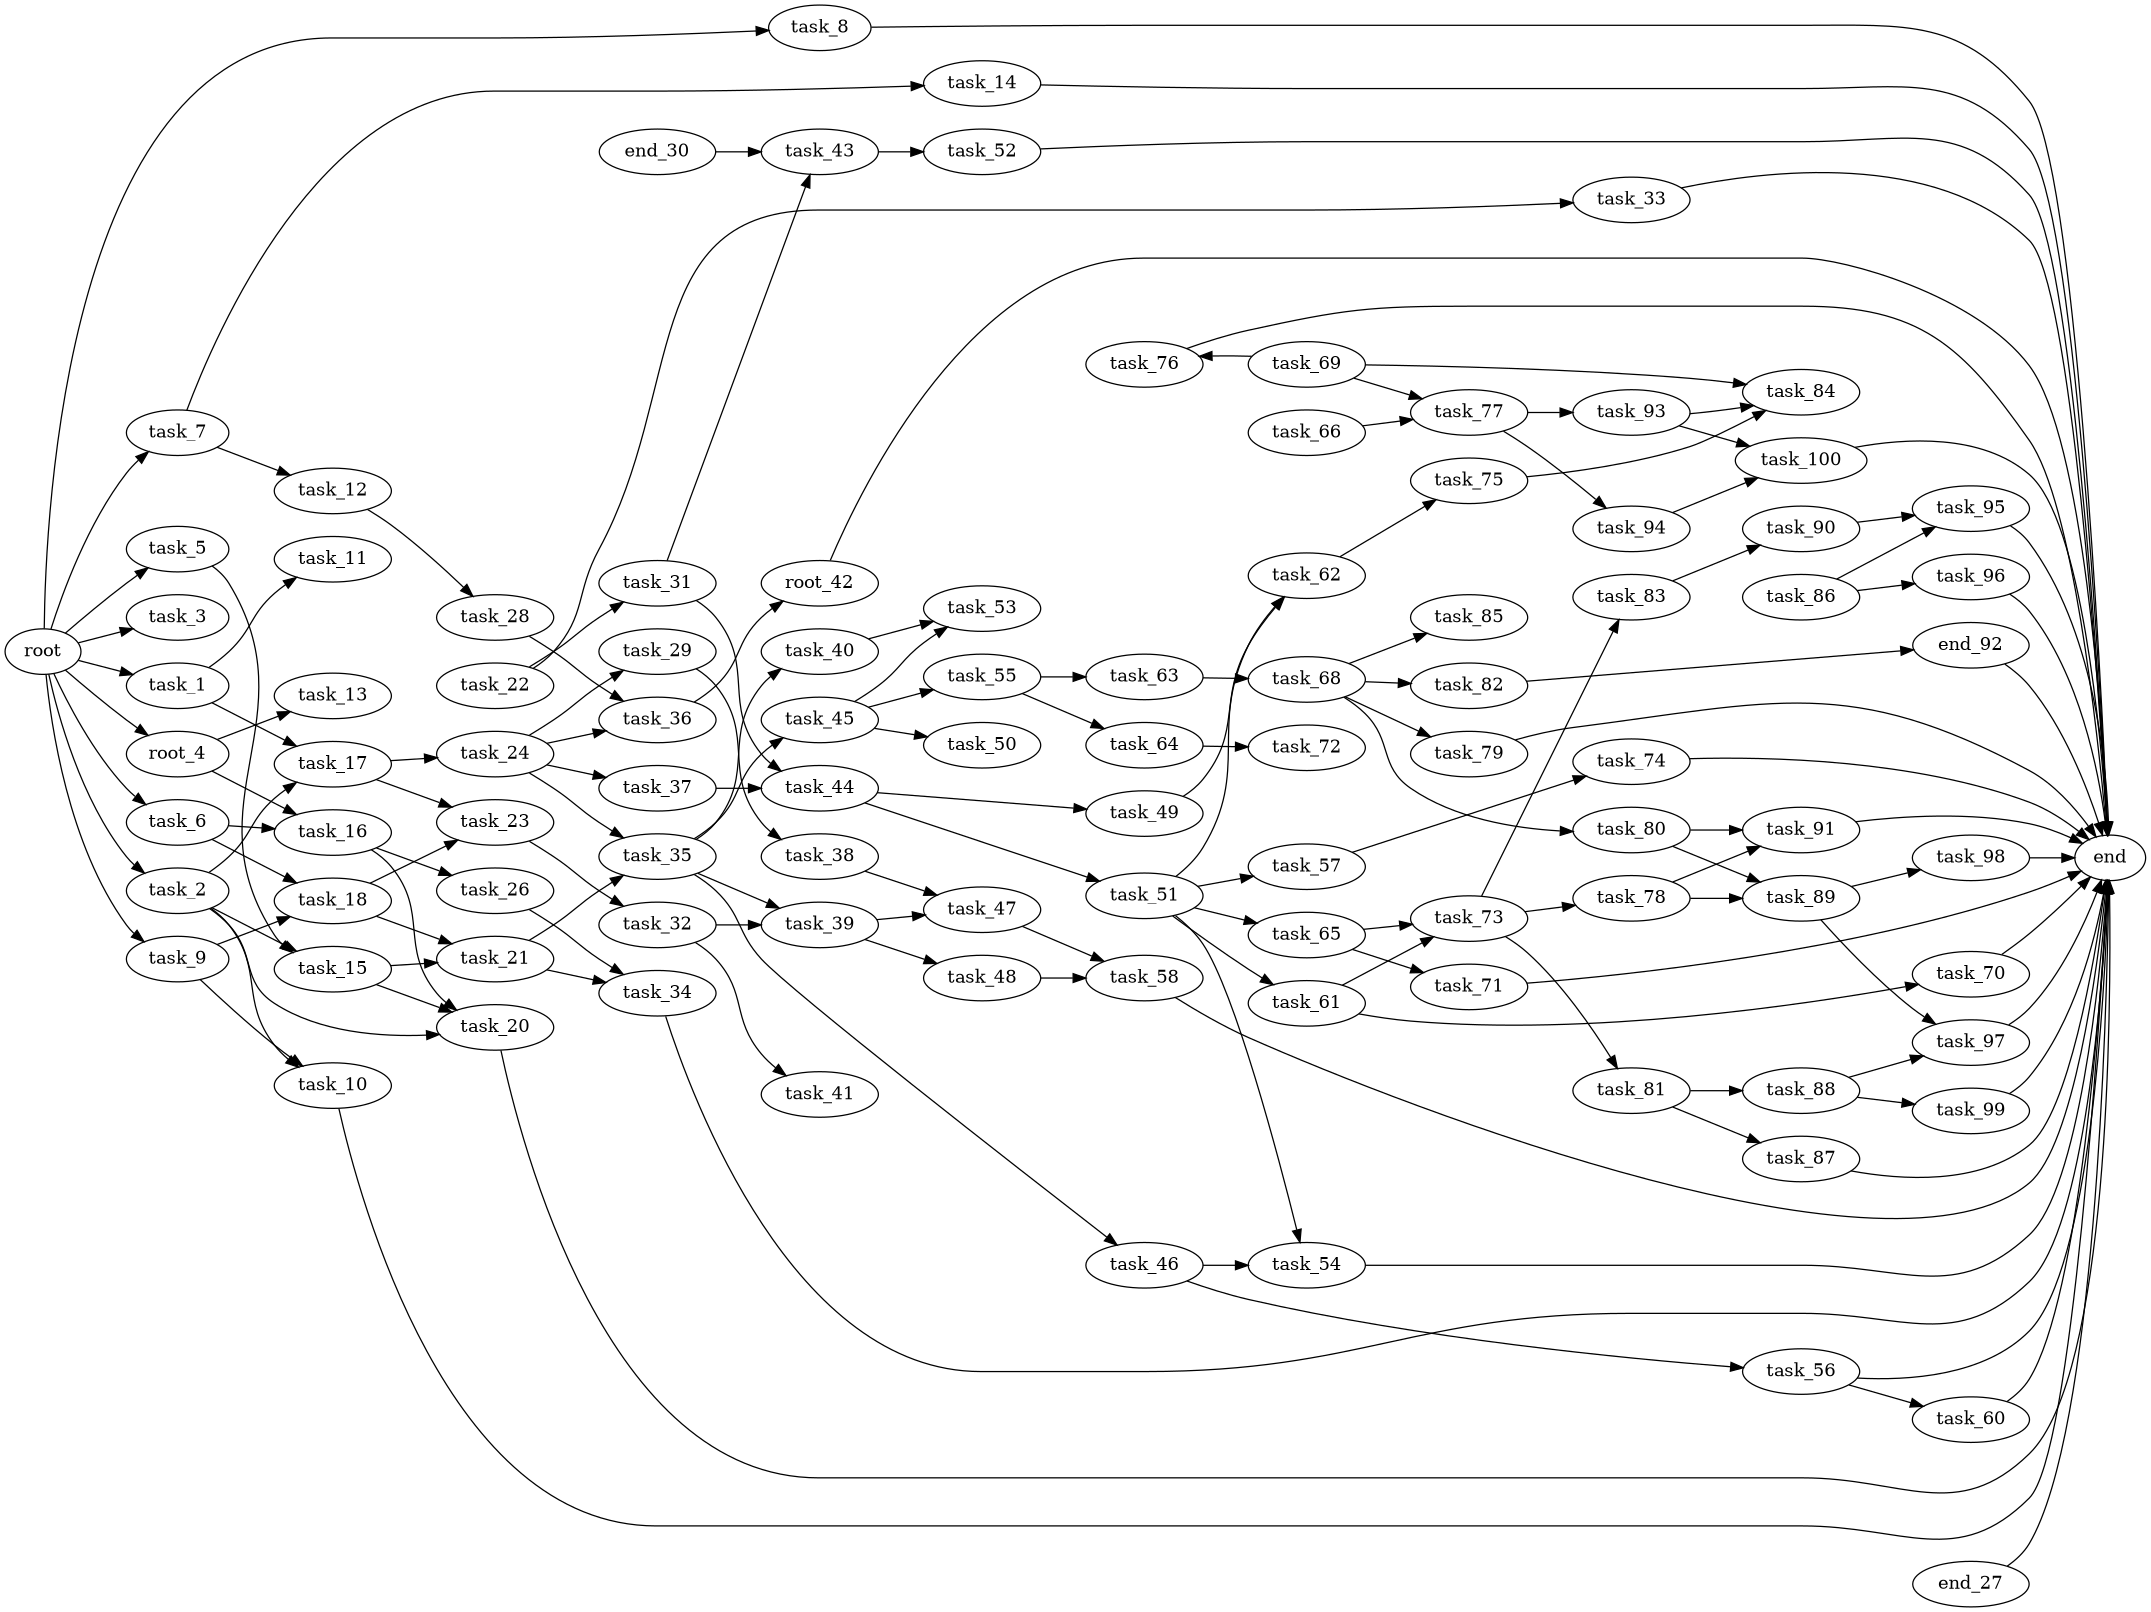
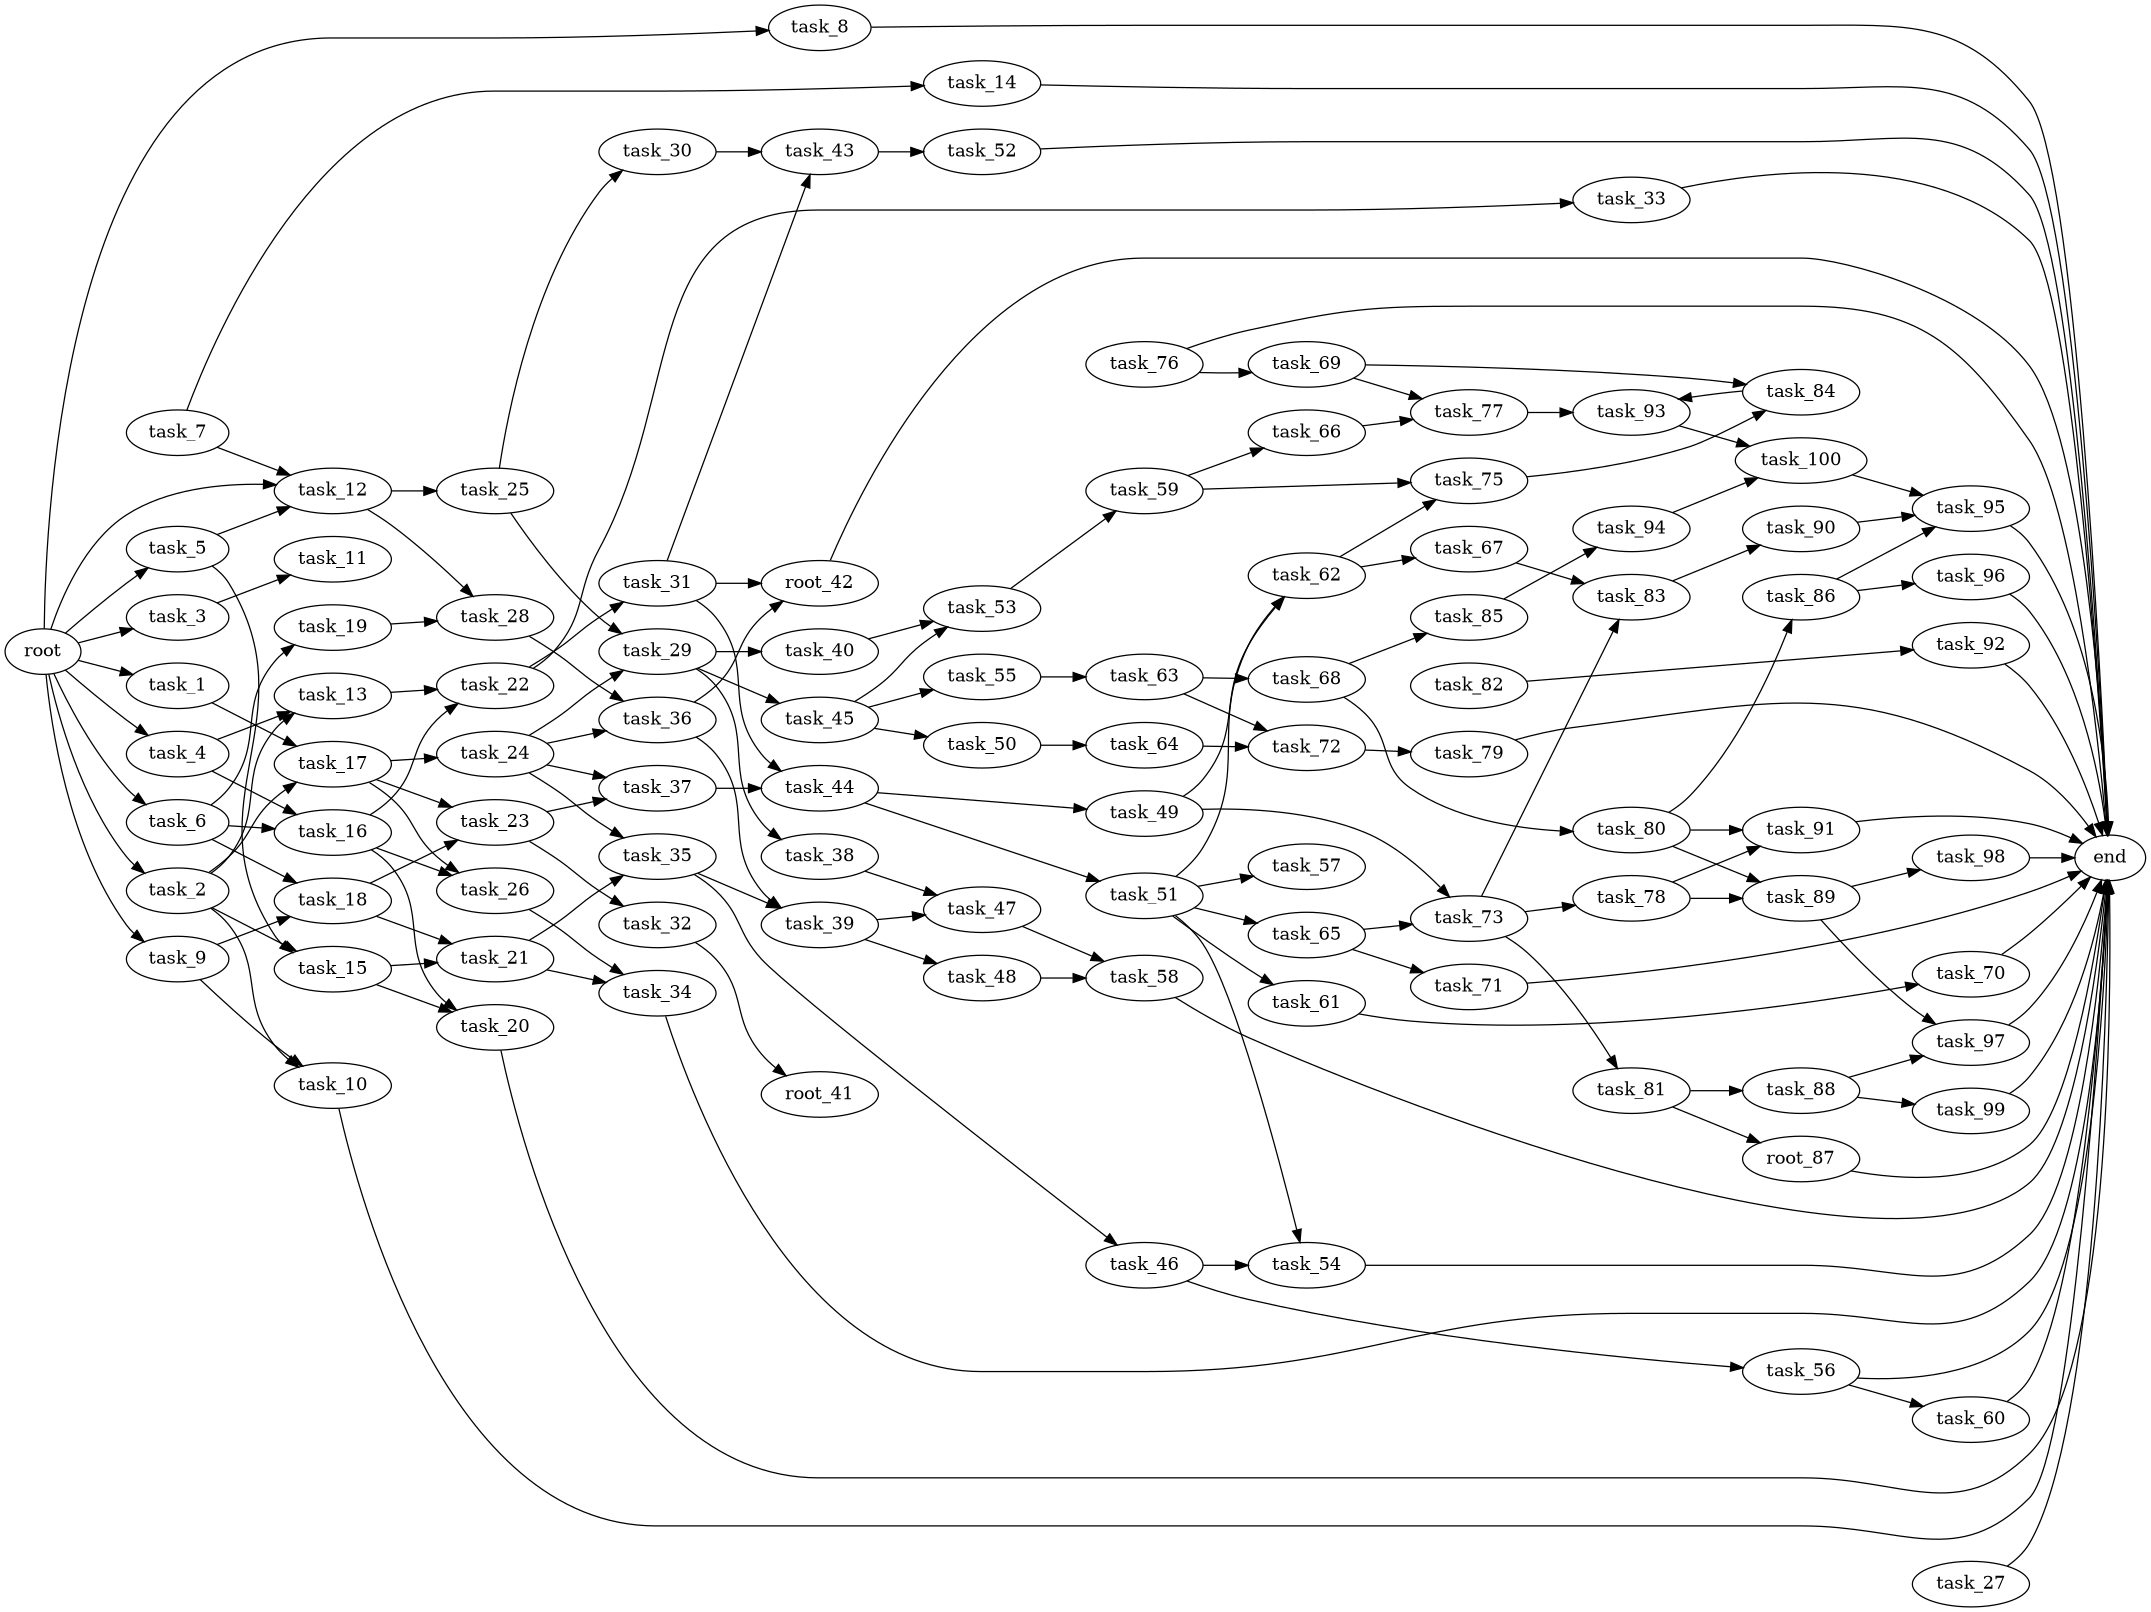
node "end_30": label "end_30" -> "task_30"
edge "task_69" -> "task_76": reversed
edge "task_93" -> "task_84": reversed
edge "task_77" -> "task_94": now "task_85" -> "task_94"
node "task_25": added
node "task_59": added
edge "task_100" -> "end": now "task_100" -> "task_95"
edge "task_5" -> "task_12": added
edge "root" -> "task_7": now "root" -> "task_12"
node "task_67": added
edge "task_31" -> "root_42": added
node "task_19": added
edge "task_1" -> "task_11": now "task_3" -> "task_11"
node "end_92": label "end_92" -> "task_92"
edge "task_68" -> "task_82": removed
edge "task_13" -> "task_22": added
edge "task_55" -> "task_64": now "task_50" -> "task_64"
edge "task_63" -> "task_72": added
edge "task_68" -> "task_79": now "task_72" -> "task_79"
edge "task_80" -> "task_86": added
node "root_4": label "root_4" -> "task_4"
edge "task_35" -> "task_40": now "task_29" -> "task_40"
node "task_74": removed
edge "task_16" -> "task_22": added
edge "task_35" -> "task_45": now "task_29" -> "task_45"
edge "task_23" -> "task_37": added
edge "task_17" -> "task_26": added
edge "task_32" -> "task_39": now "task_36" -> "task_39"
edge "task_61" -> "task_73": now "task_49" -> "task_73"
edge "task_2" -> "task_20": now "task_2" -> "task_13"
node "task_41": label "task_41" -> "root_41"
node "task_87": label "task_87" -> "root_87"
node "end_27": label "end_27" -> "task_27"
